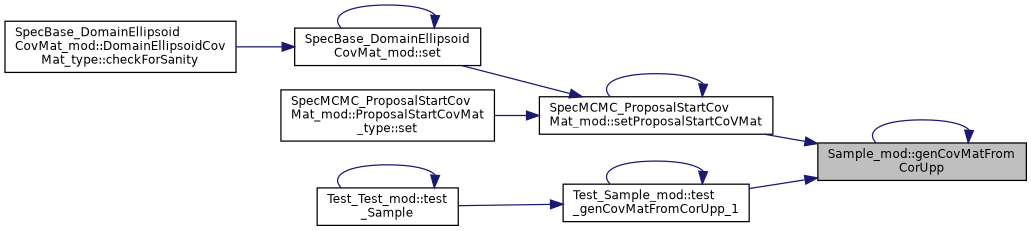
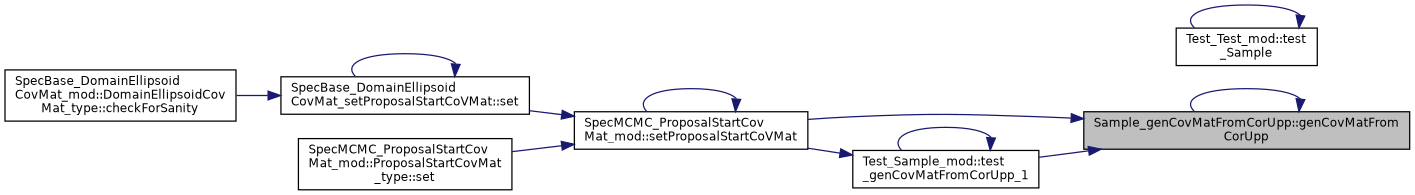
node "SpecBase_DomainEllipsoid CovMat_mod::set": label "SpecBase_DomainEllipsoid CovMat_mod::set" -> "SpecBase_DomainEllipsoid CovMat_setProposalStartCoVMat::set"
node "Sample_mod::genCovMatFrom CorUpp": label "Sample_mod::genCovMatFrom CorUpp" -> "Sample_genCovMatFromCorUpp::genCovMatFrom CorUpp"
edge "Test_Test_mod::test _Sample" -> "Test_Sample_mod::test _genCovMatFromCorUpp_1": now "SpecMCMC_ProposalStartCov Mat_mod::setProposalStartCoVMat" -> "Test_Sample_mod::test _genCovMatFromCorUpp_1"
